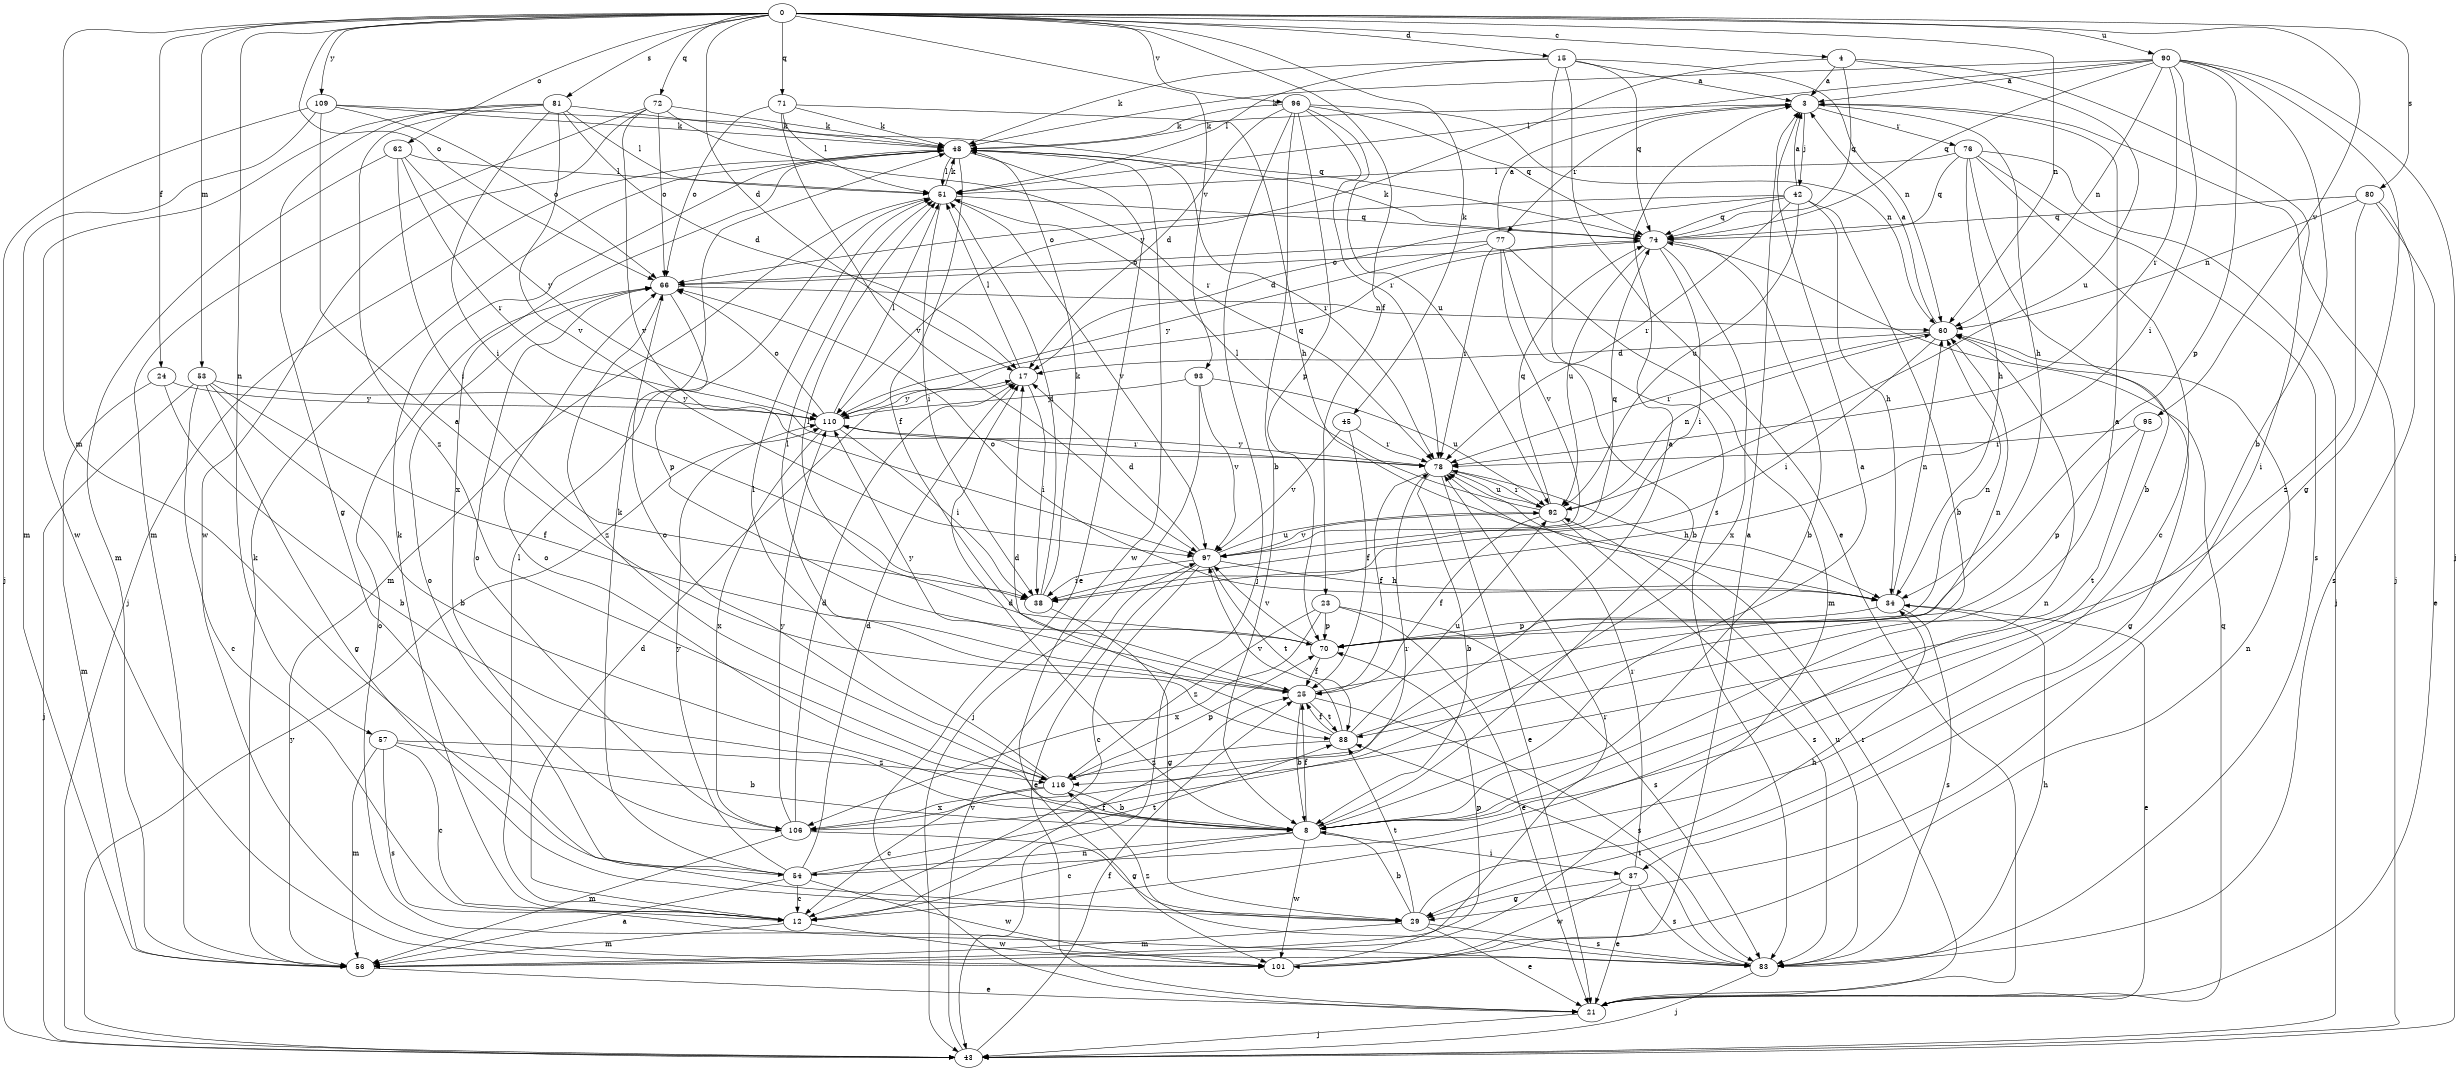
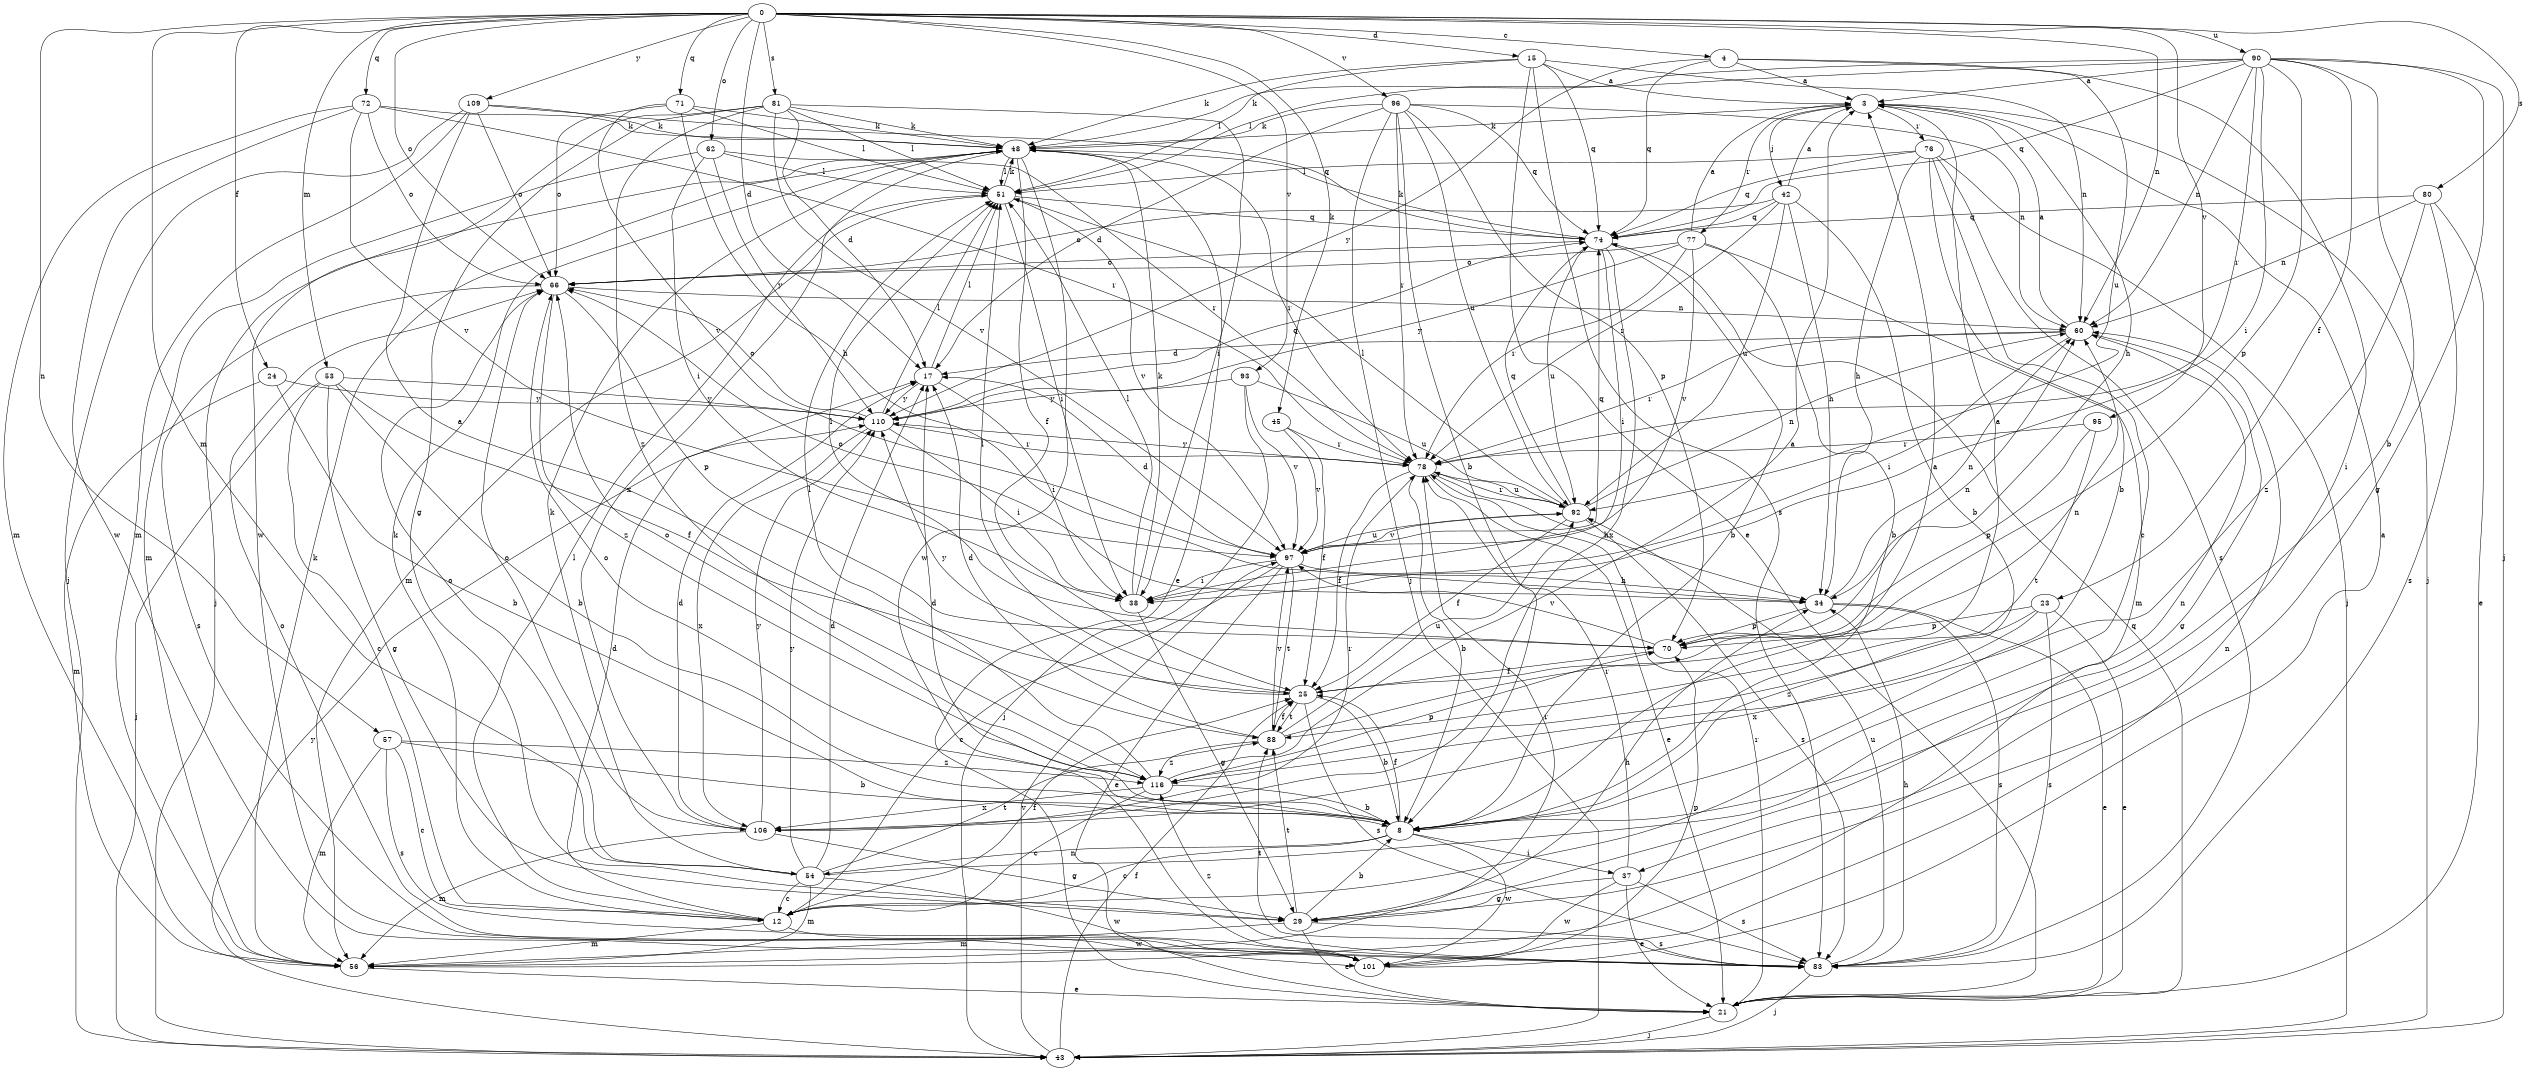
edge "0" -> "23": now "90" -> "23"
edge "42" -> "17": removed, label "d"
edge "54" -> "56": label "a" -> "m"
edge "66" -> "83": added, label "s"
